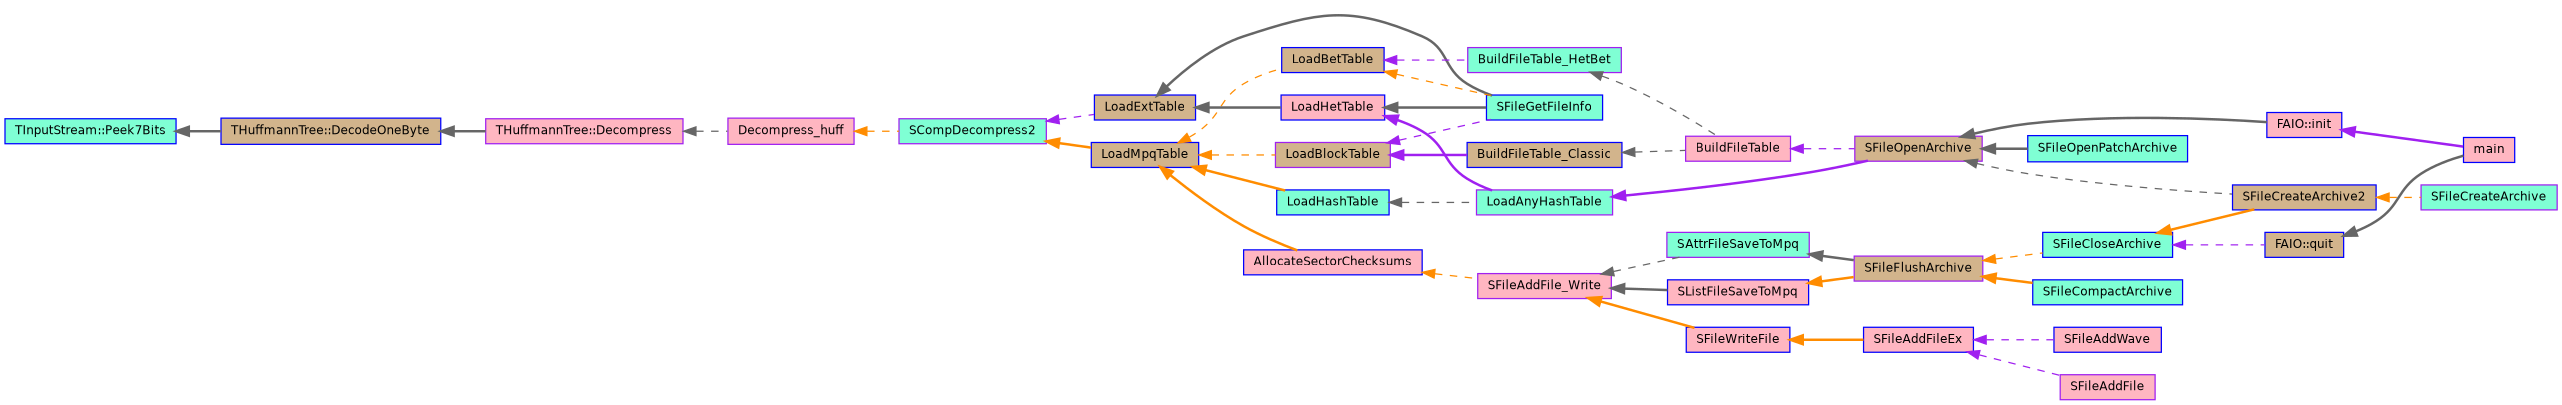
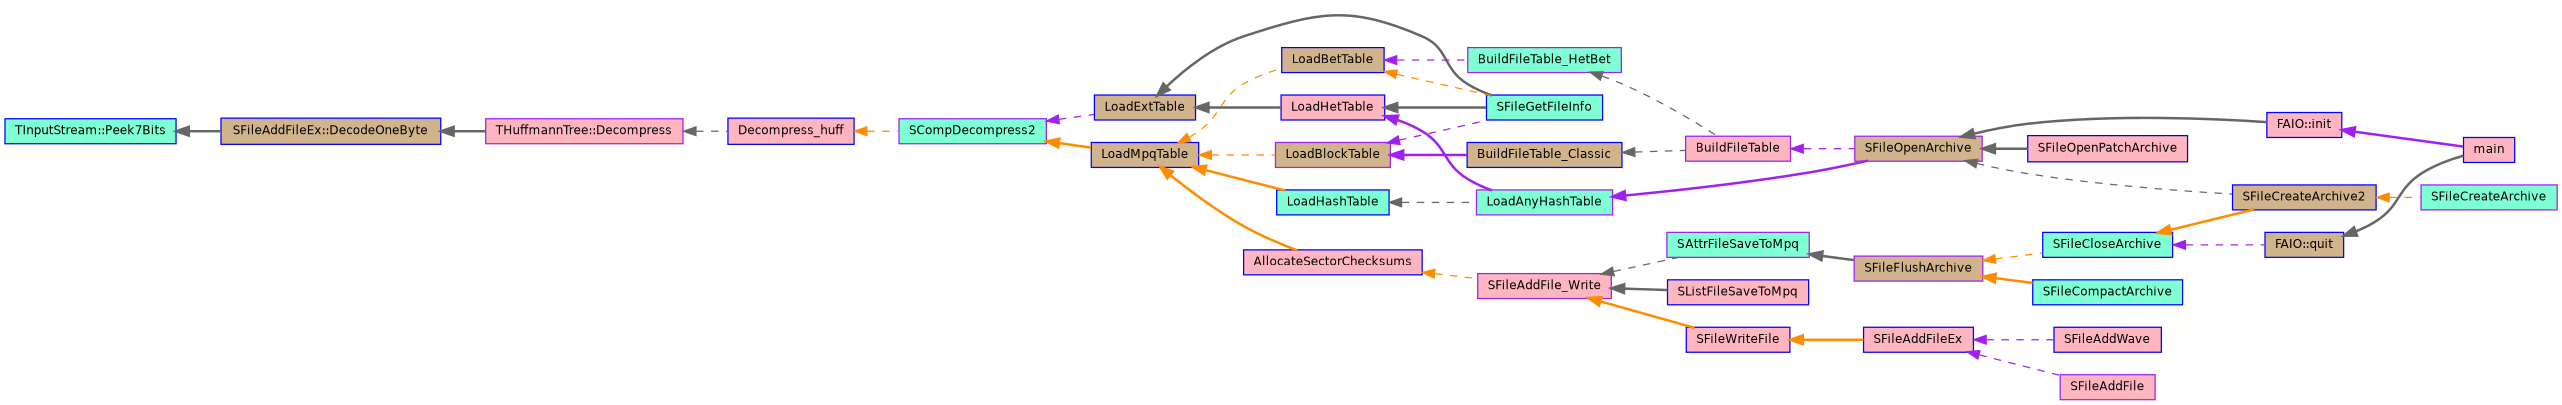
node "THuffmannTree::DecodeOneByte": label "THuffmannTree::DecodeOneByte" -> "SFileAddFileEx::DecodeOneByte"
node "Decompress_huff": color purple -> blue
node "SFileOpenPatchArchive": fillcolor aquamarine -> lightpink
edge "SFileFlushArchive" -> "SListFileSaveToMpq": removed
